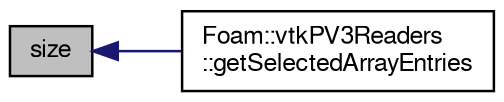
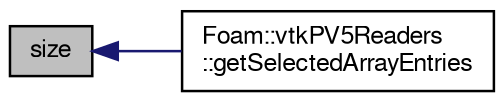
node "Foam::vtkPV3Readers ::getSelectedArrayEntries": label "Foam::vtkPV3Readers ::getSelectedArrayEntries" -> "Foam::vtkPV5Readers ::getSelectedArrayEntries"
